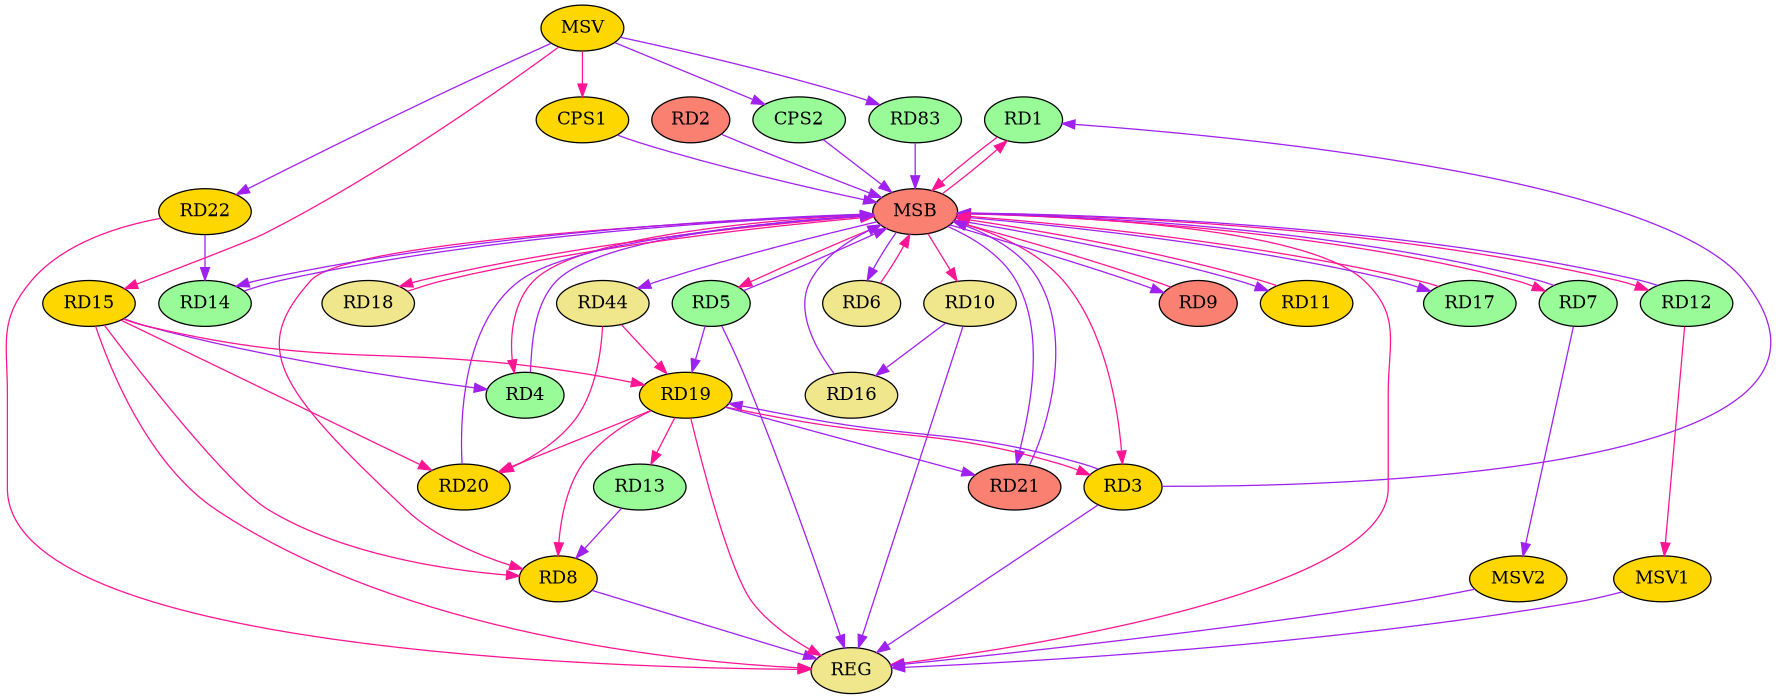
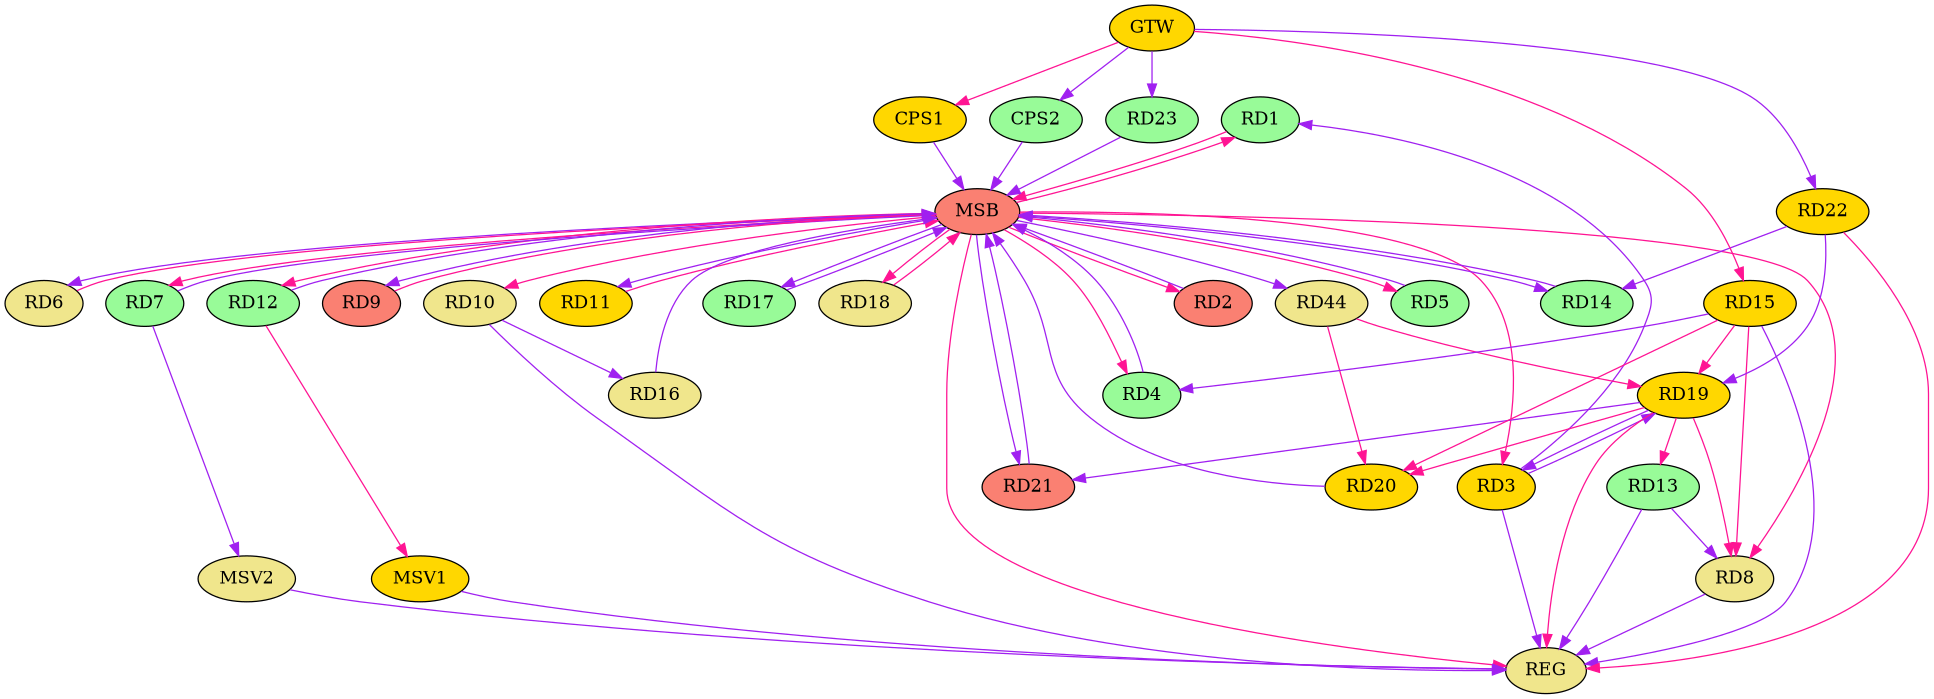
node "MSV": label "MSV" -> "GTW"
node "RD83": label "RD83" -> "RD23"
edge "RD17" -> "MSB": color deeppink -> purple
edge "MSB" -> "RD2": added
edge "RD5" -> "RD19": now "RD22" -> "RD19"
edge "RD19" -> "RD3": color deeppink -> purple
edge "RD5" -> "REG": now "RD13" -> "REG"
node "RD8": fillcolor gold -> khaki
node "MSV2": fillcolor gold -> khaki
edge "RD15" -> "REG": color deeppink -> purple
